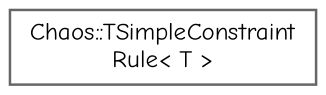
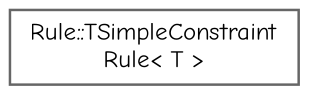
node "Chaos::TSimpleConstraint Rule< T >": label "Chaos::TSimpleConstraint Rule< T >" -> "Rule::TSimpleConstraint Rule< T >"
